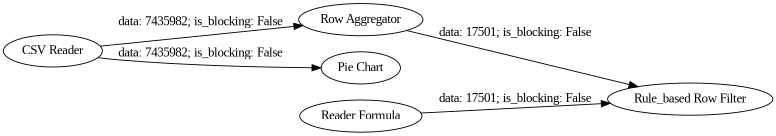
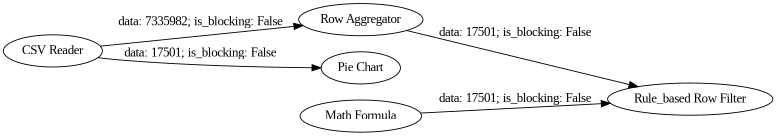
edge "CSV Reader" -> "Row Aggregator": label "data: 7435982; is_blocking: False" -> "data: 7335982; is_blocking: False"
edge "CSV Reader" -> "Pie Chart": label "data: 7435982; is_blocking: False" -> "data: 17501; is_blocking: False"
node "Reader Formula": label "Reader Formula" -> "Math Formula"
